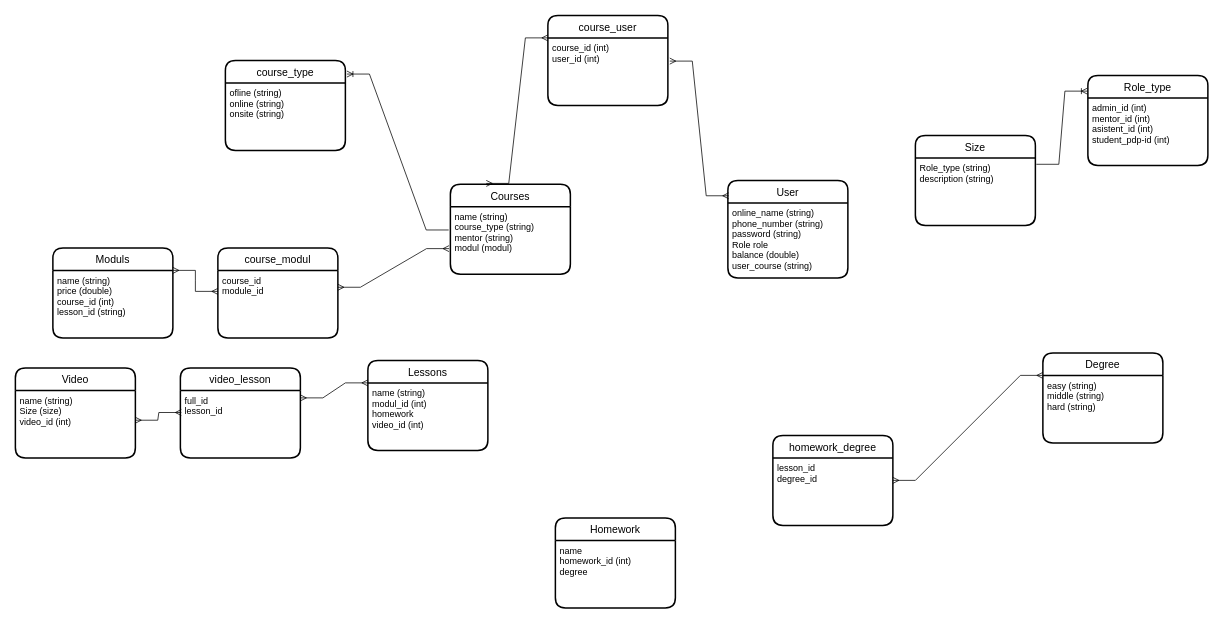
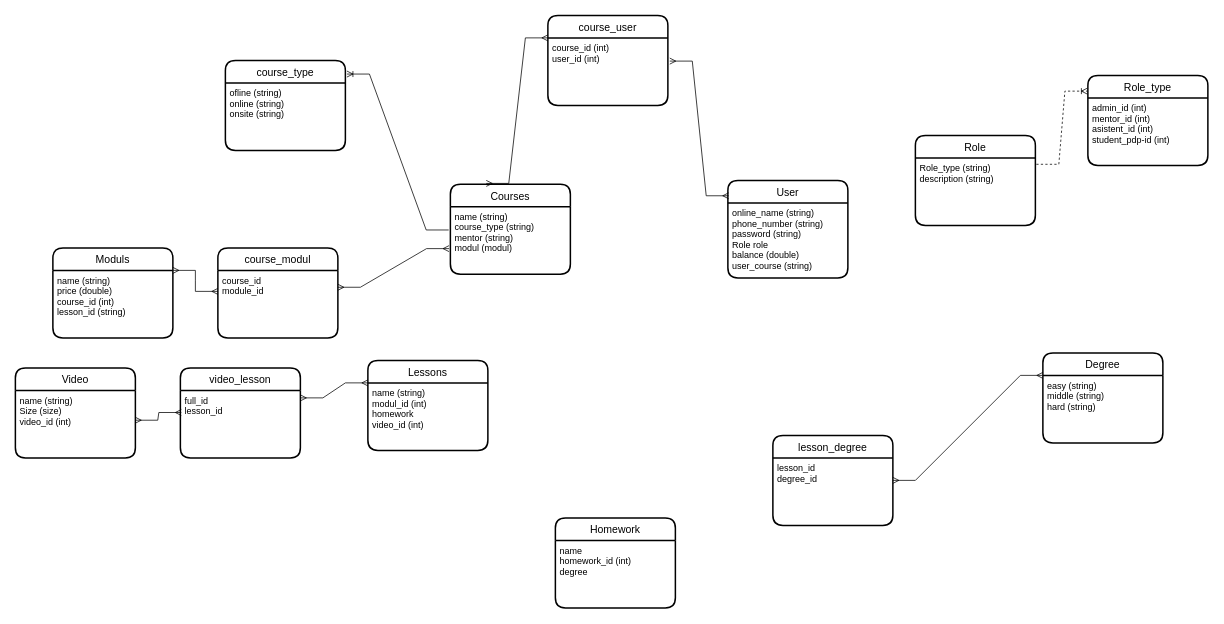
edge "Role_type (string) description (string)" -> "Role_type": style solid -> dashed
node "Size": label "Size" -> "Role"
node "homework_degree": label "homework_degree" -> "lesson_degree"
